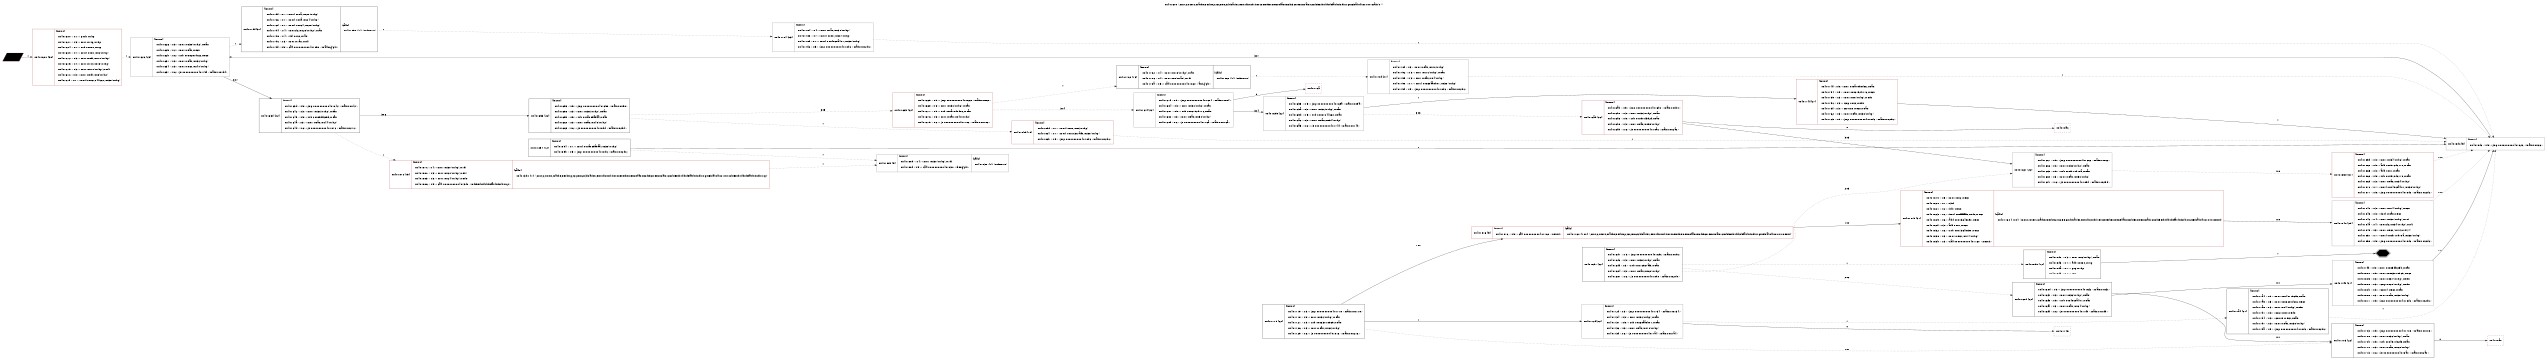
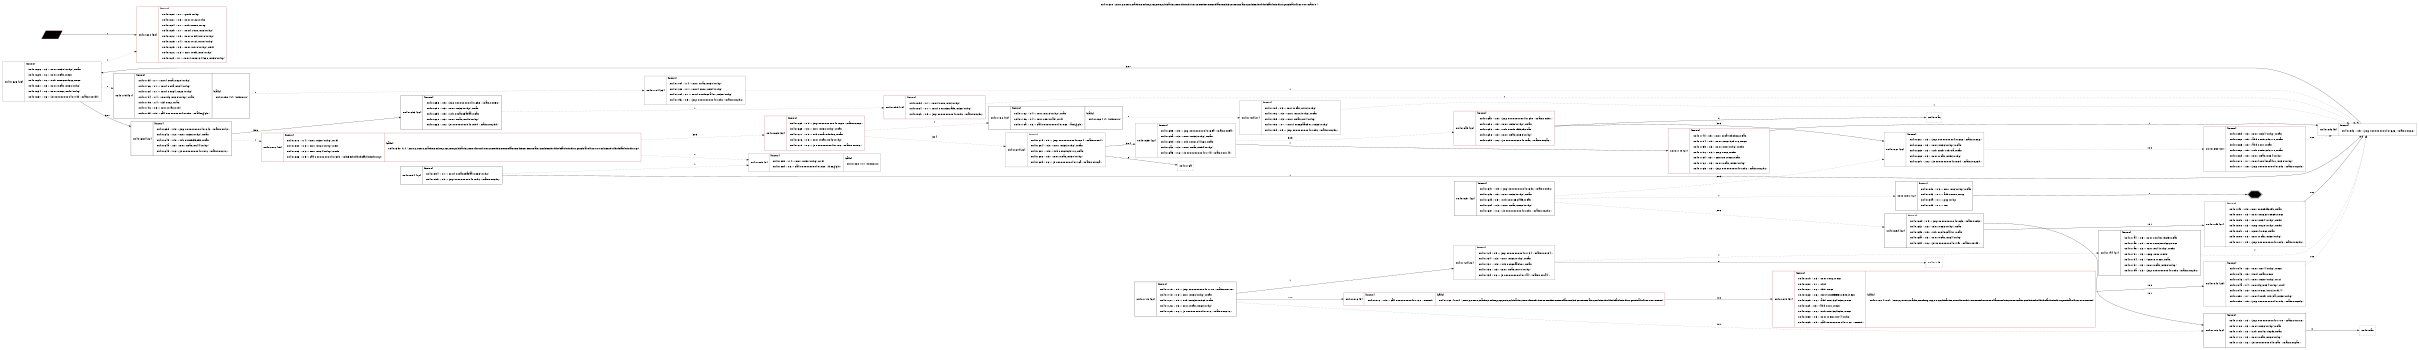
edge "0x401600 [38]" -> "0x401626 [23]": reversed
edge "0x401653 [22]" -> "0x401669 [22]": now "0x40187c [15]" -> "0x401669 [22]"
